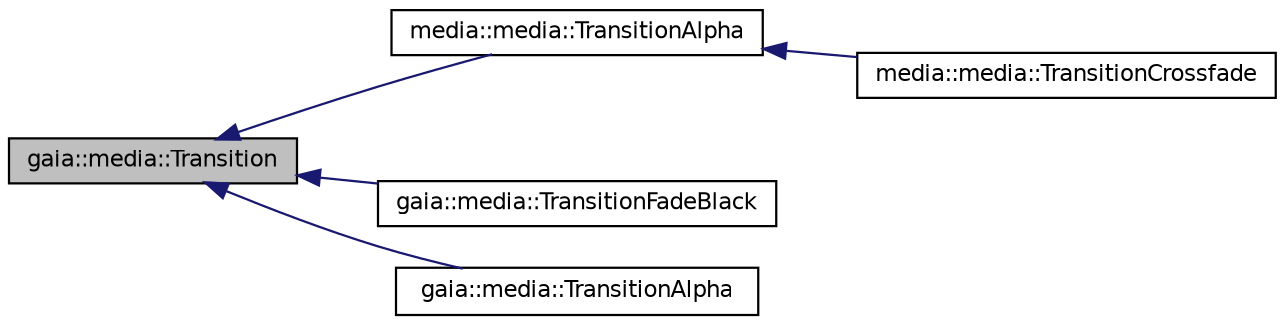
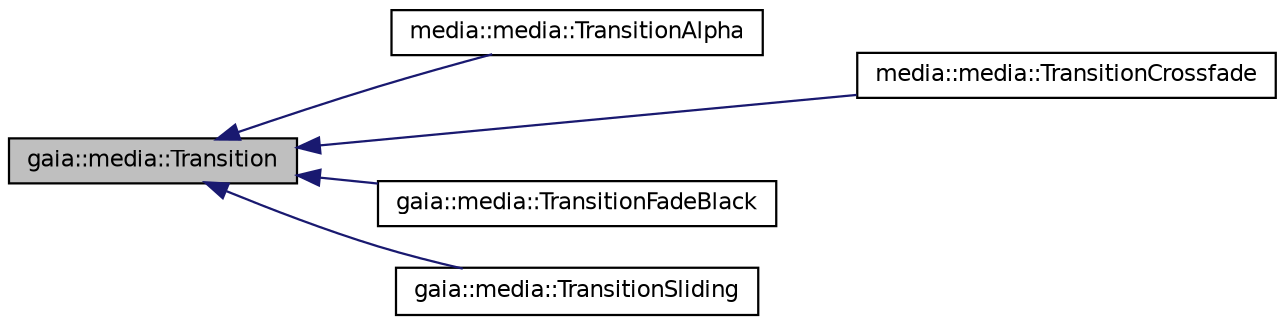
edge "media::media::TransitionCrossfade" -> "media::media::TransitionAlpha": now "media::media::TransitionCrossfade" -> "gaia::media::Transition"
node "gaia::media::TransitionAlpha": label "gaia::media::TransitionAlpha" -> "gaia::media::TransitionSliding"
